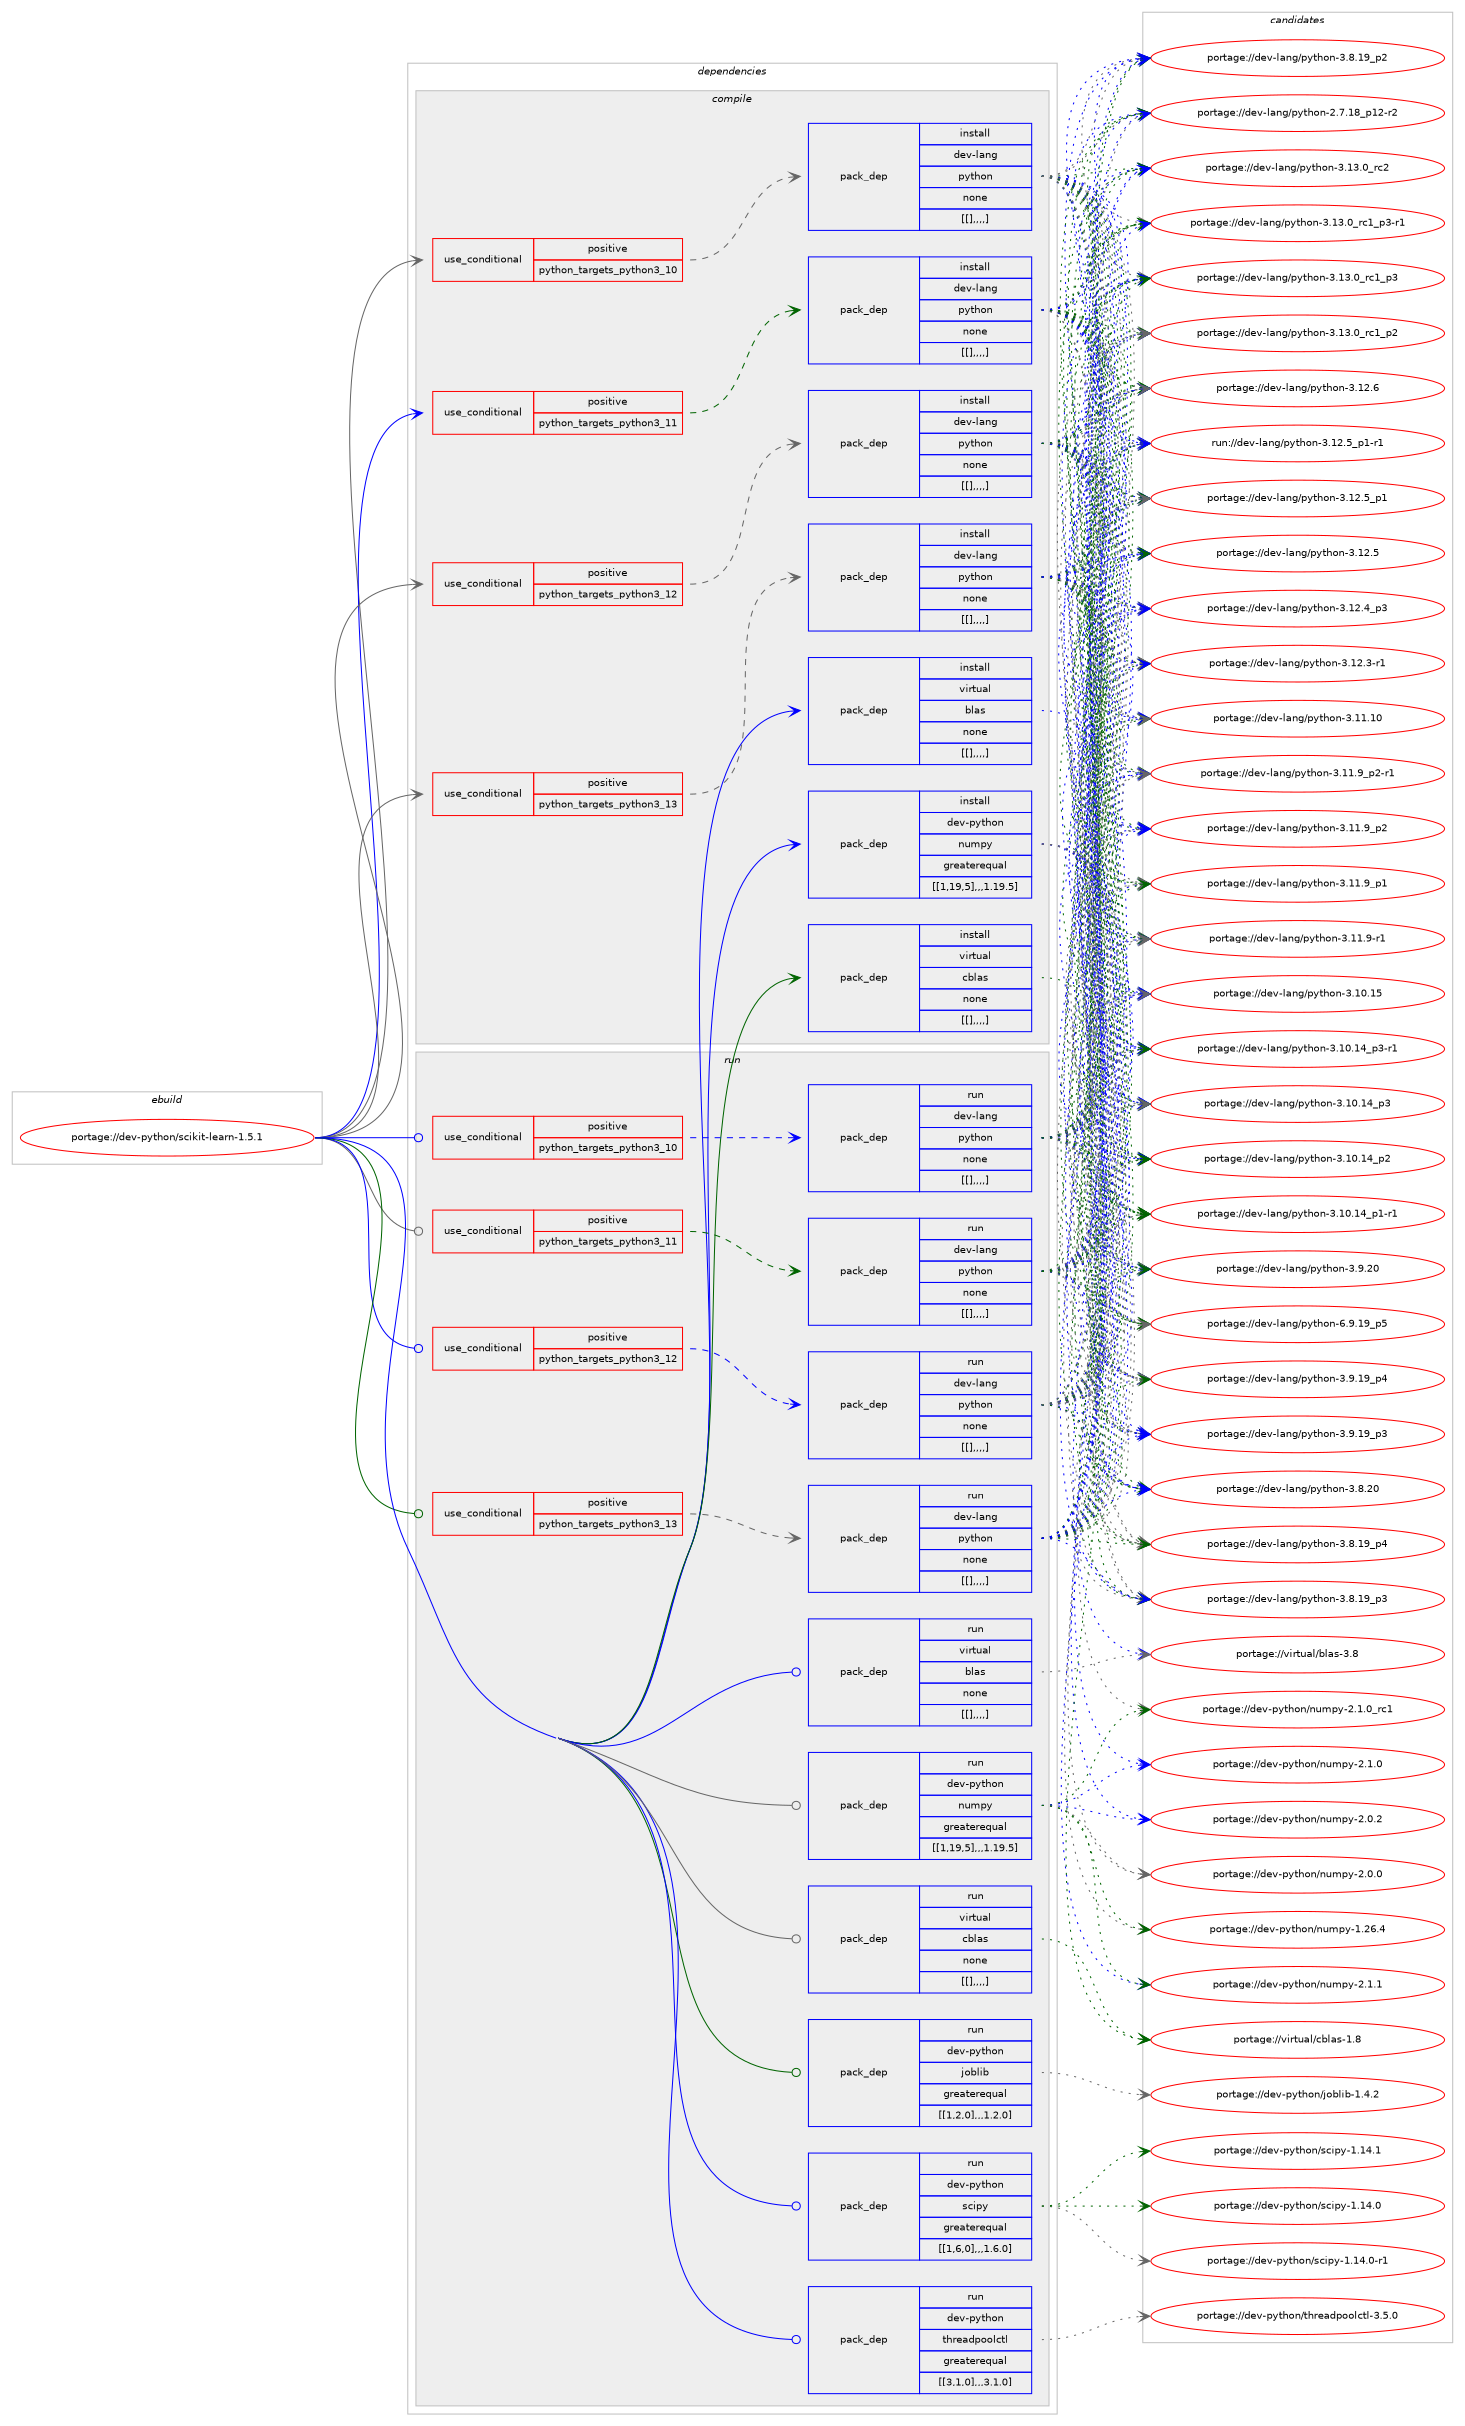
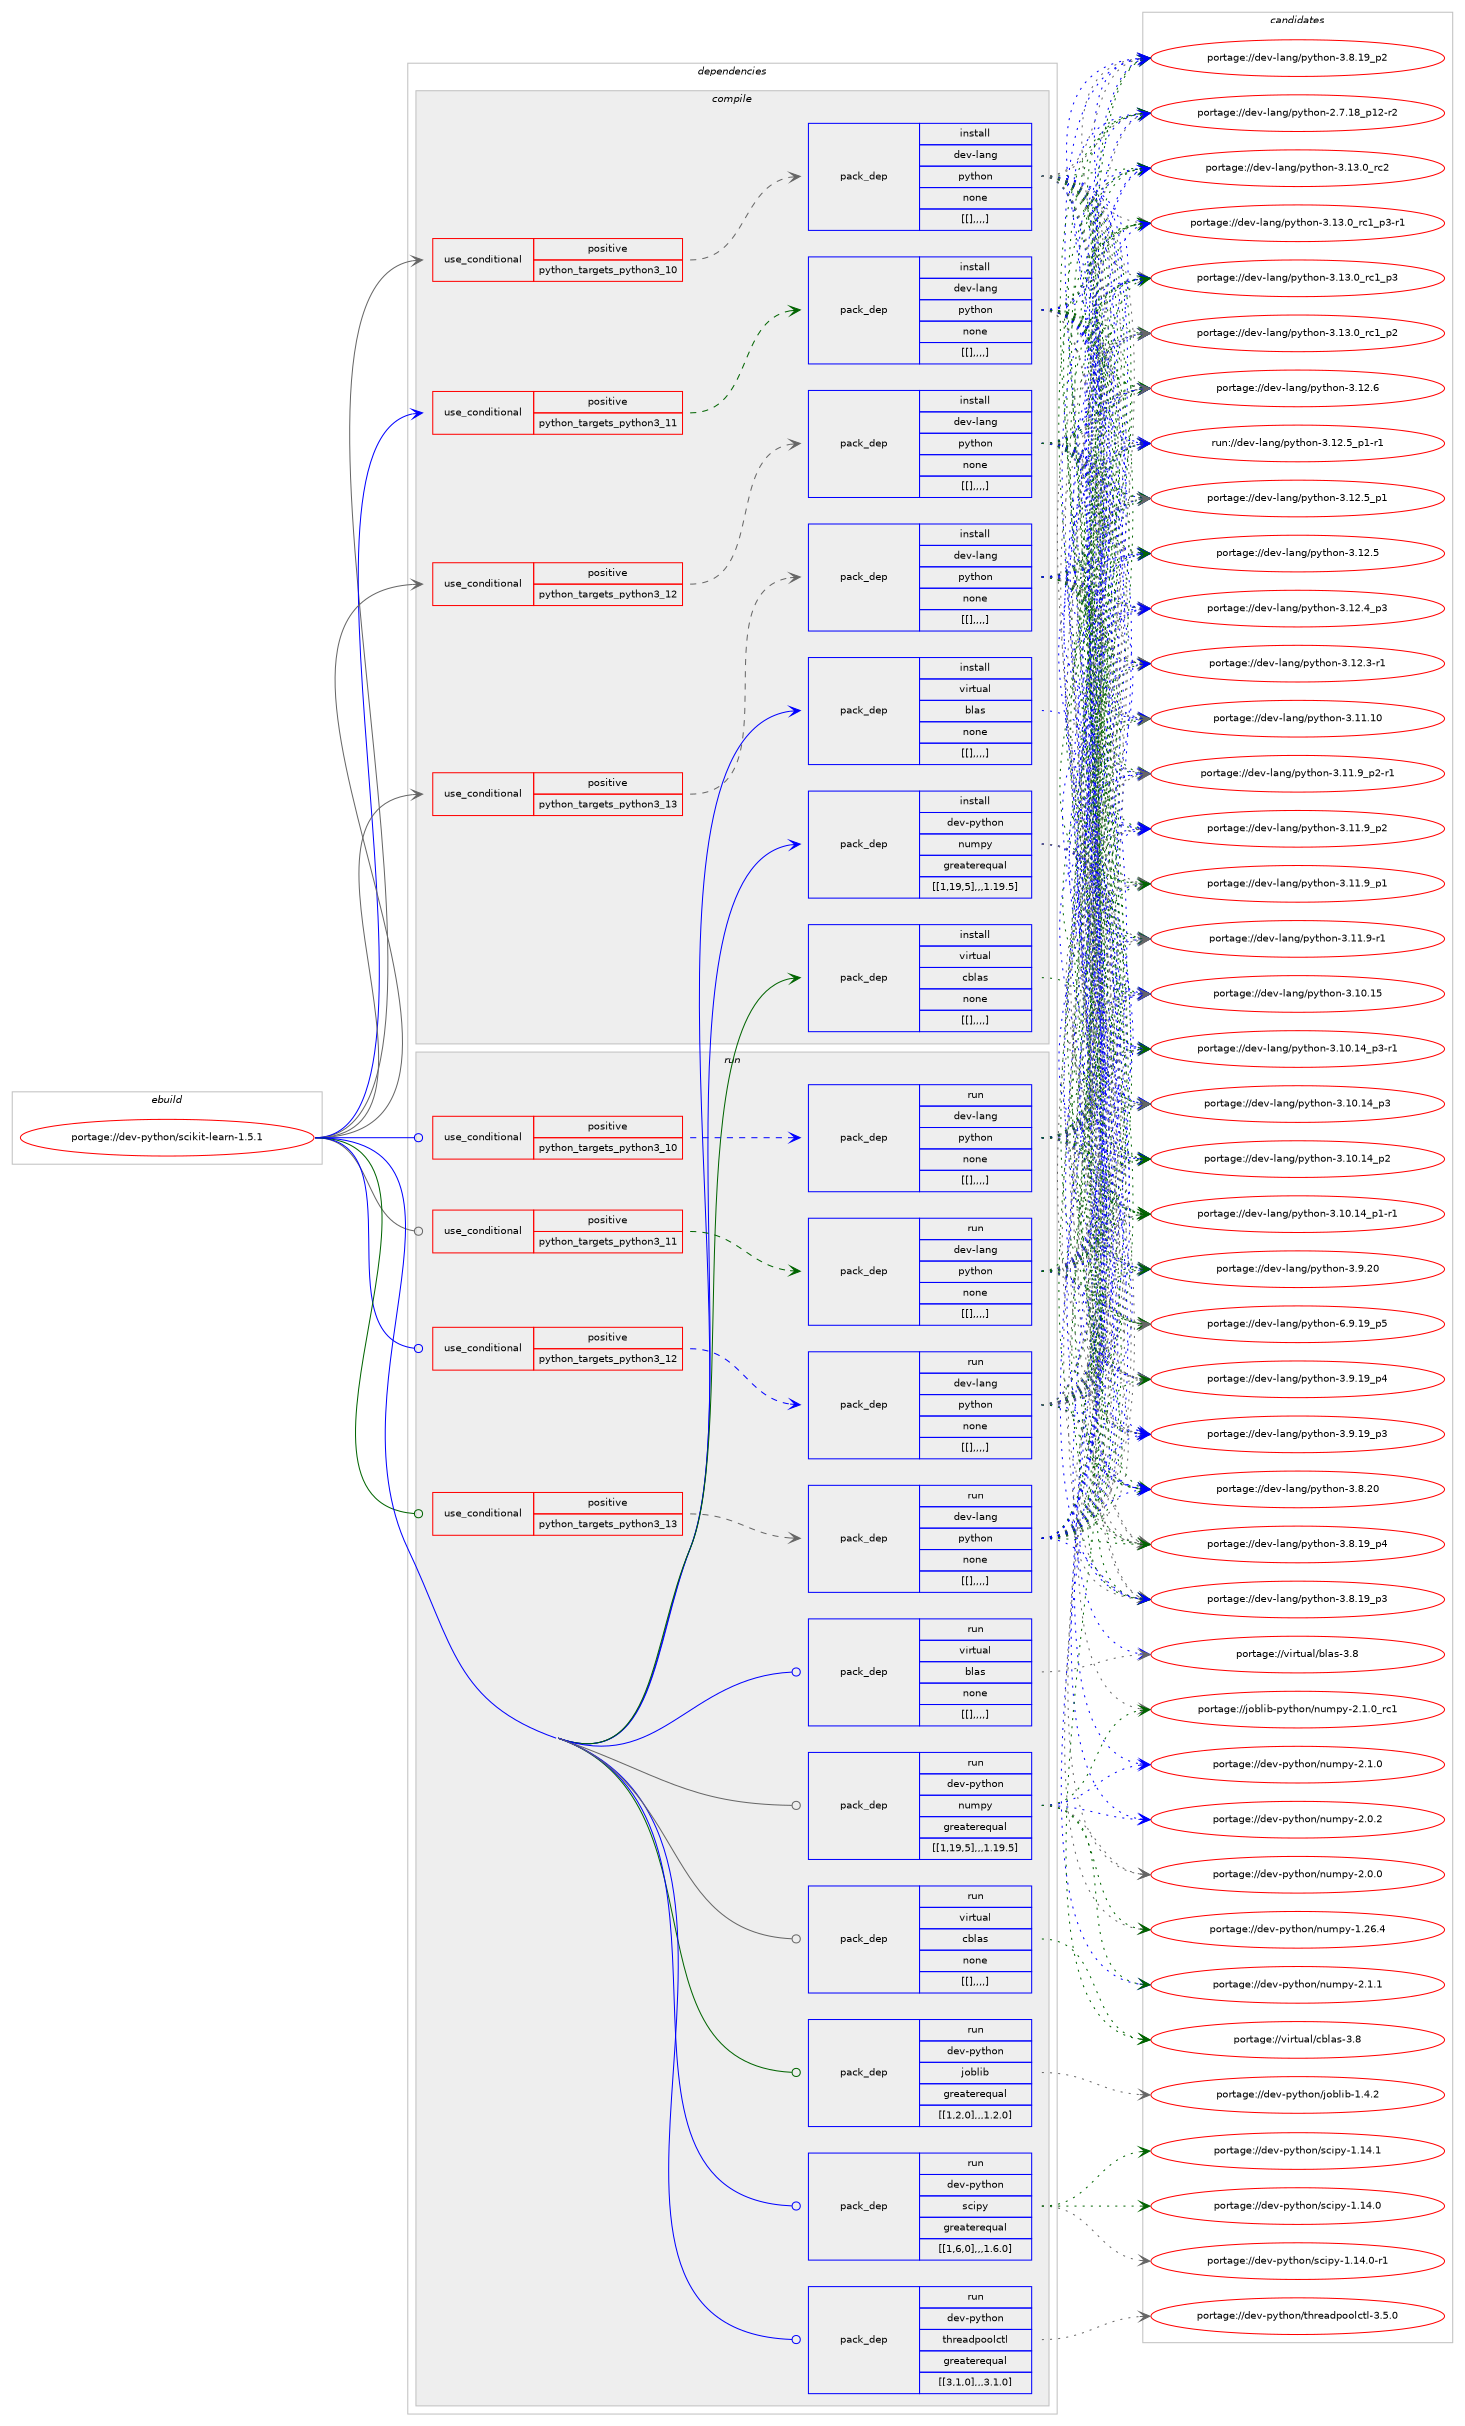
node "portage://dev-python/numpy-2.1.0_rc1": label "portage://dev-python/numpy-2.1.0_rc1" -> "portage://joblib-python/numpy-2.1.0_rc1"
node "portage://virtual/cblas-1.8": label "portage://virtual/cblas-1.8" -> "portage://virtual/cblas-3.8"
